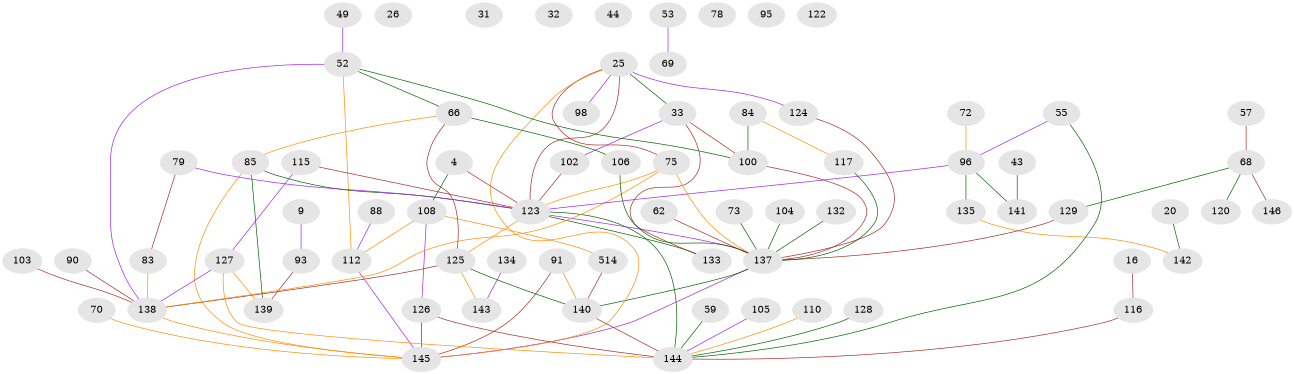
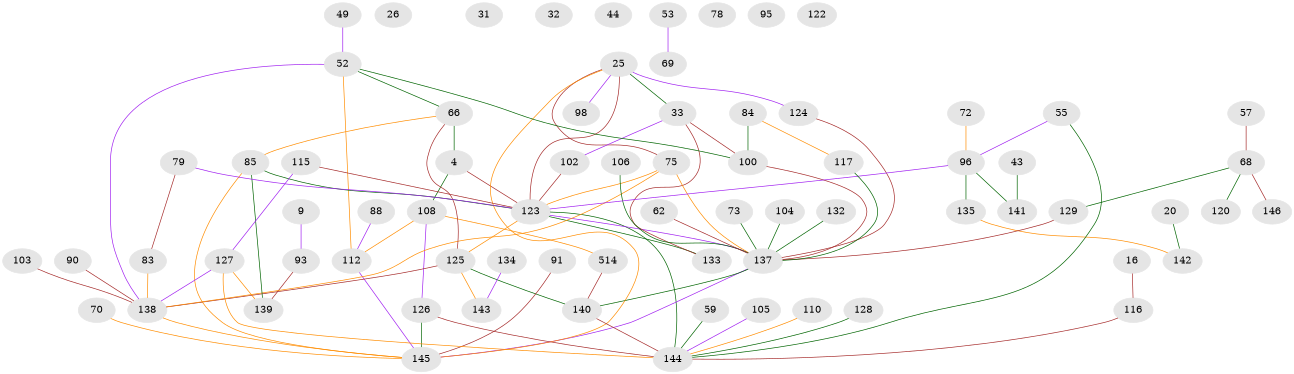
edge "66" -- "106": now "66" -- "4"
edge "91" -- "140": removed
